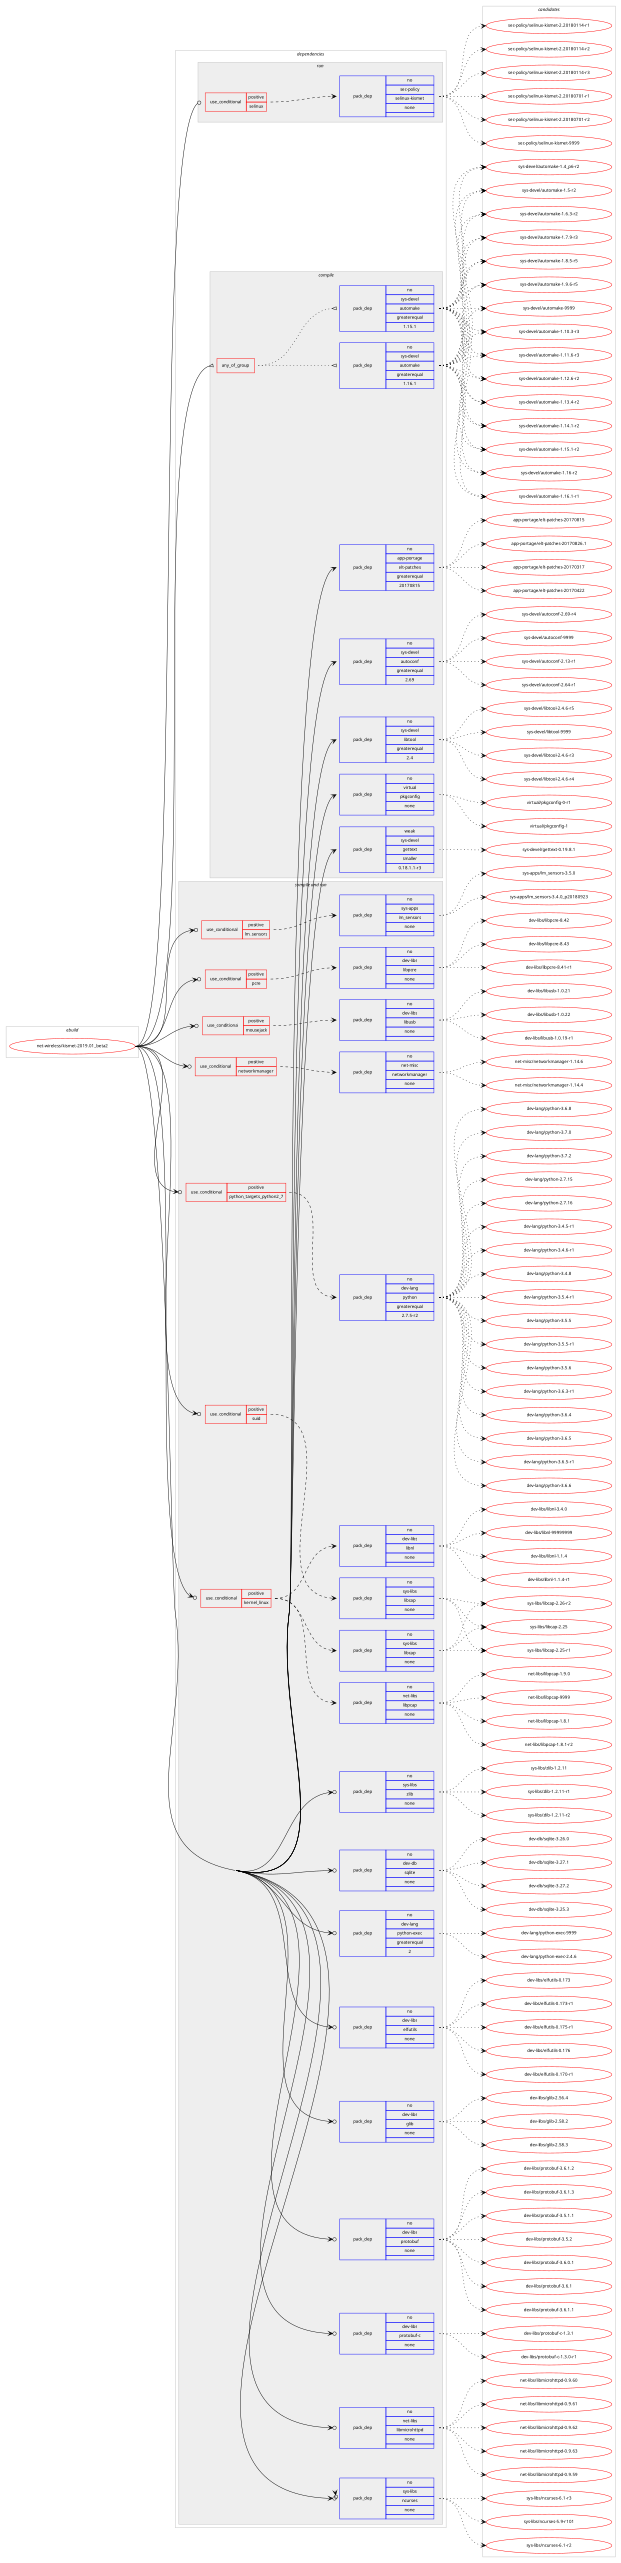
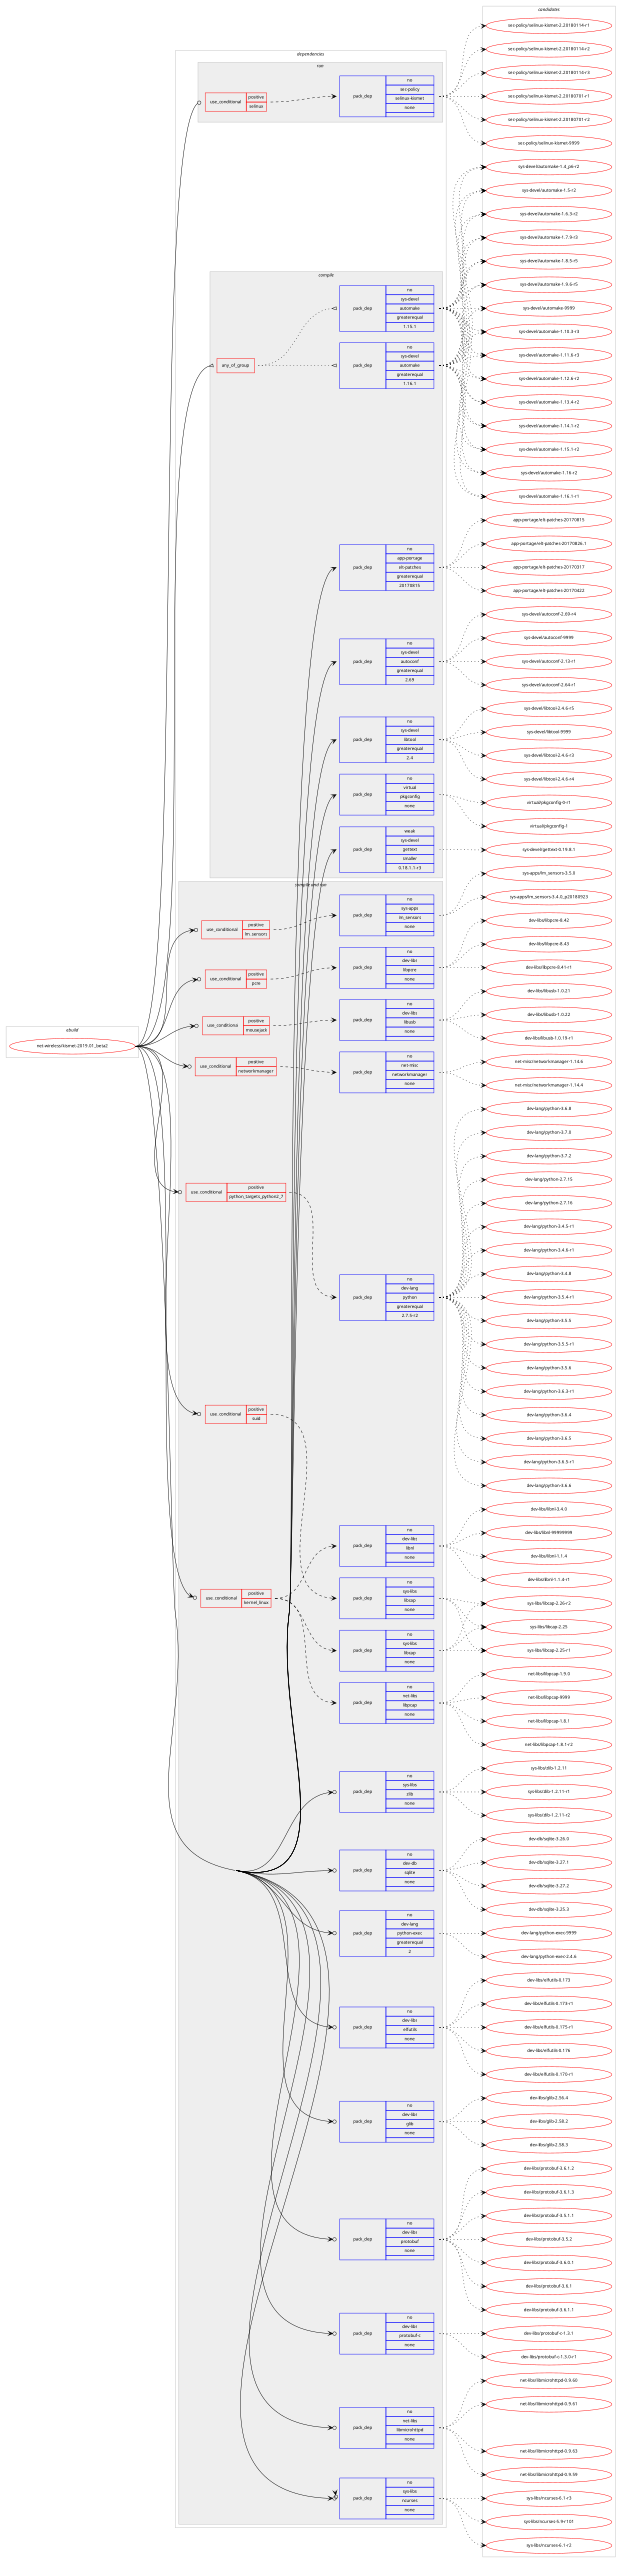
node "net-libs/libmicrohttpd-0.9.62": removed
